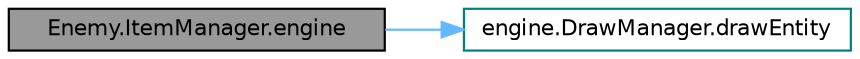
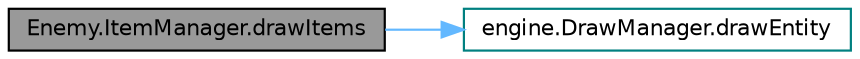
node "Enemy.ItemManager.engine": label "Enemy.ItemManager.engine" -> "Enemy.ItemManager.drawItems"
